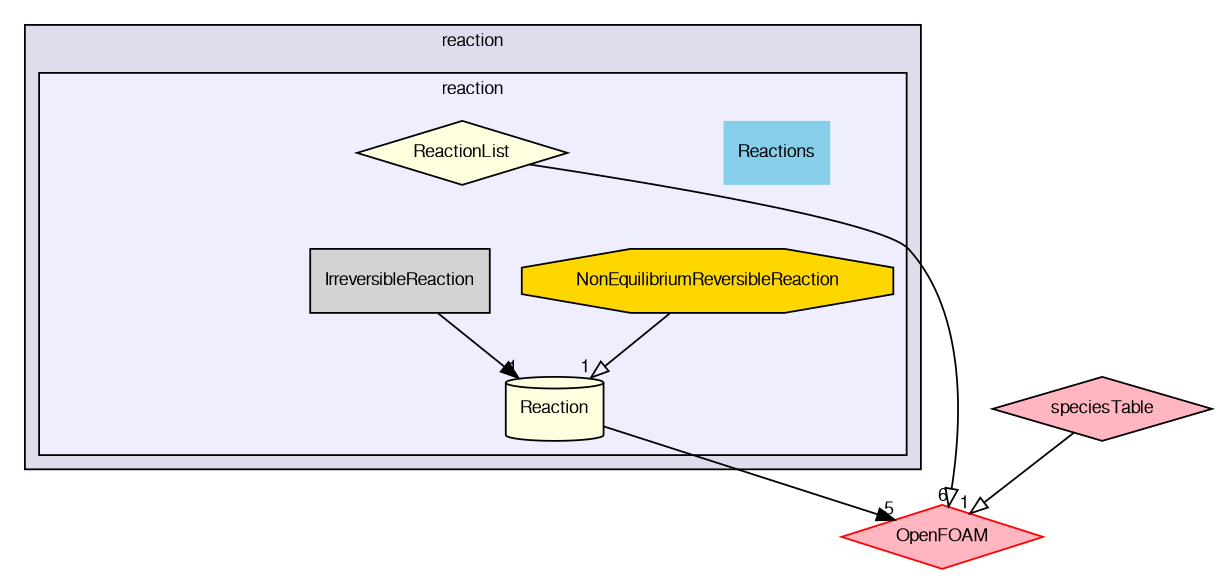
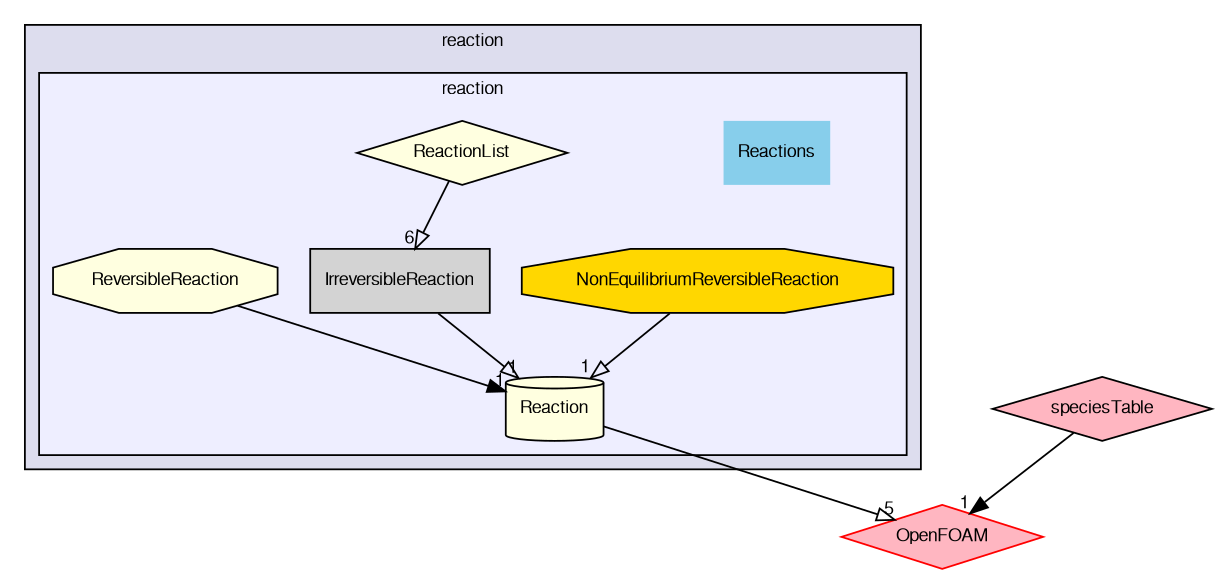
edge "ReactionList" -> "OpenFOAM": now "ReactionList" -> "IrreversibleReaction"
node "ReversibleReaction": added
edge "IrreversibleReaction" -> "Reaction": arrowhead normal -> onormal
edge "speciesTable" -> "OpenFOAM": arrowhead onormal -> normal
edge "Reaction" -> "OpenFOAM": arrowhead normal -> onormal
